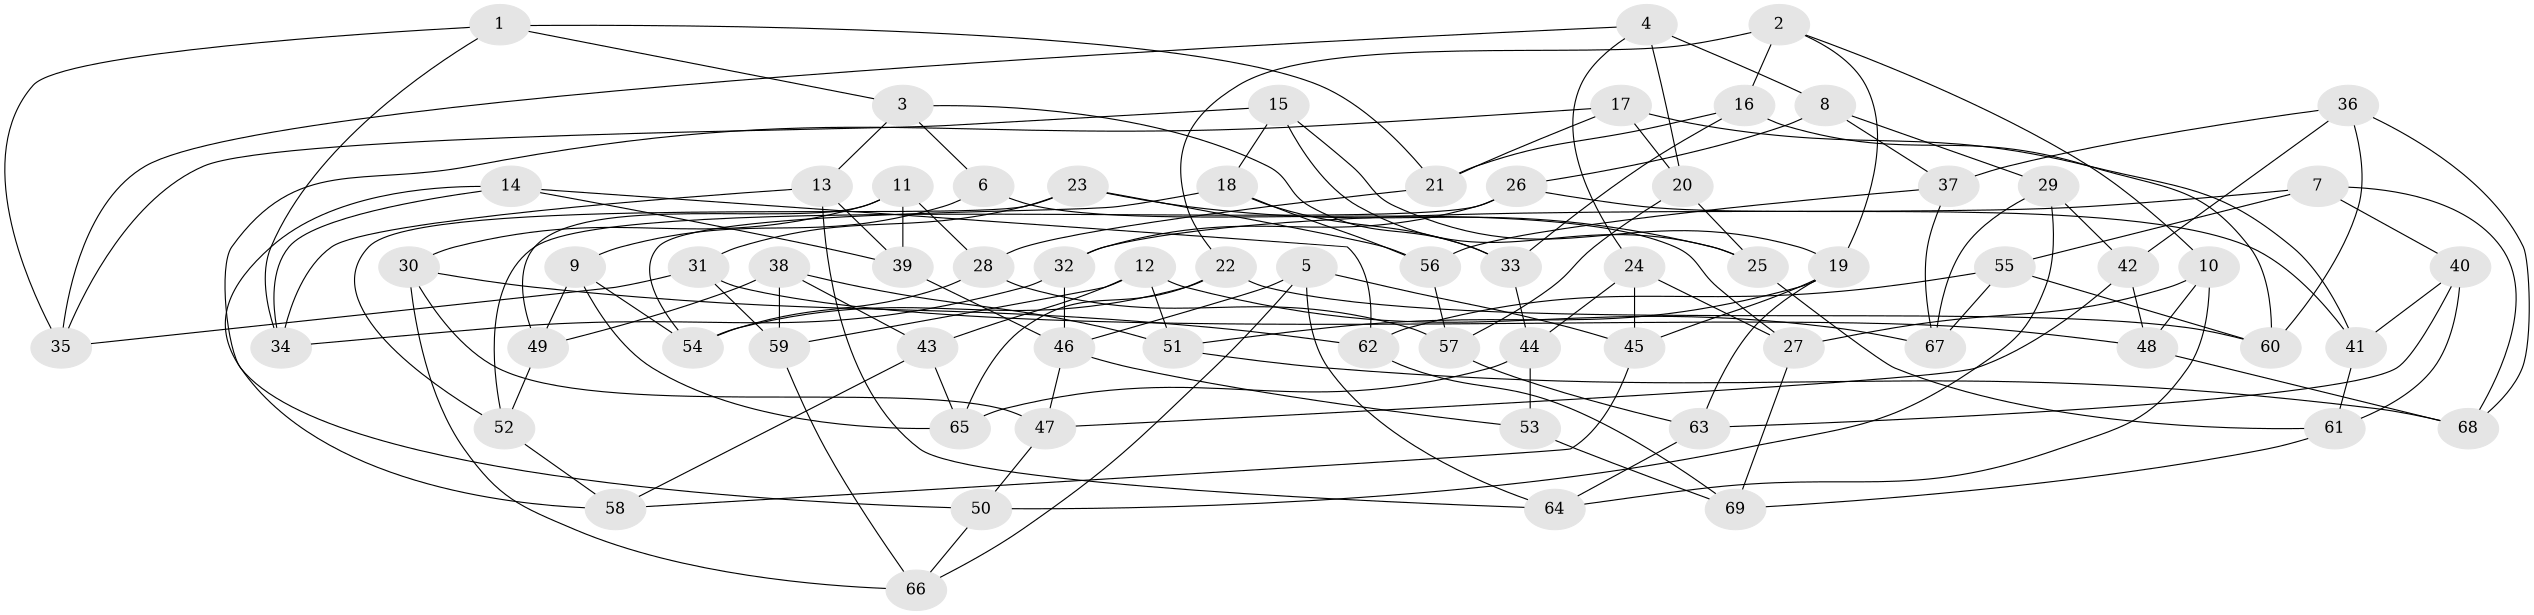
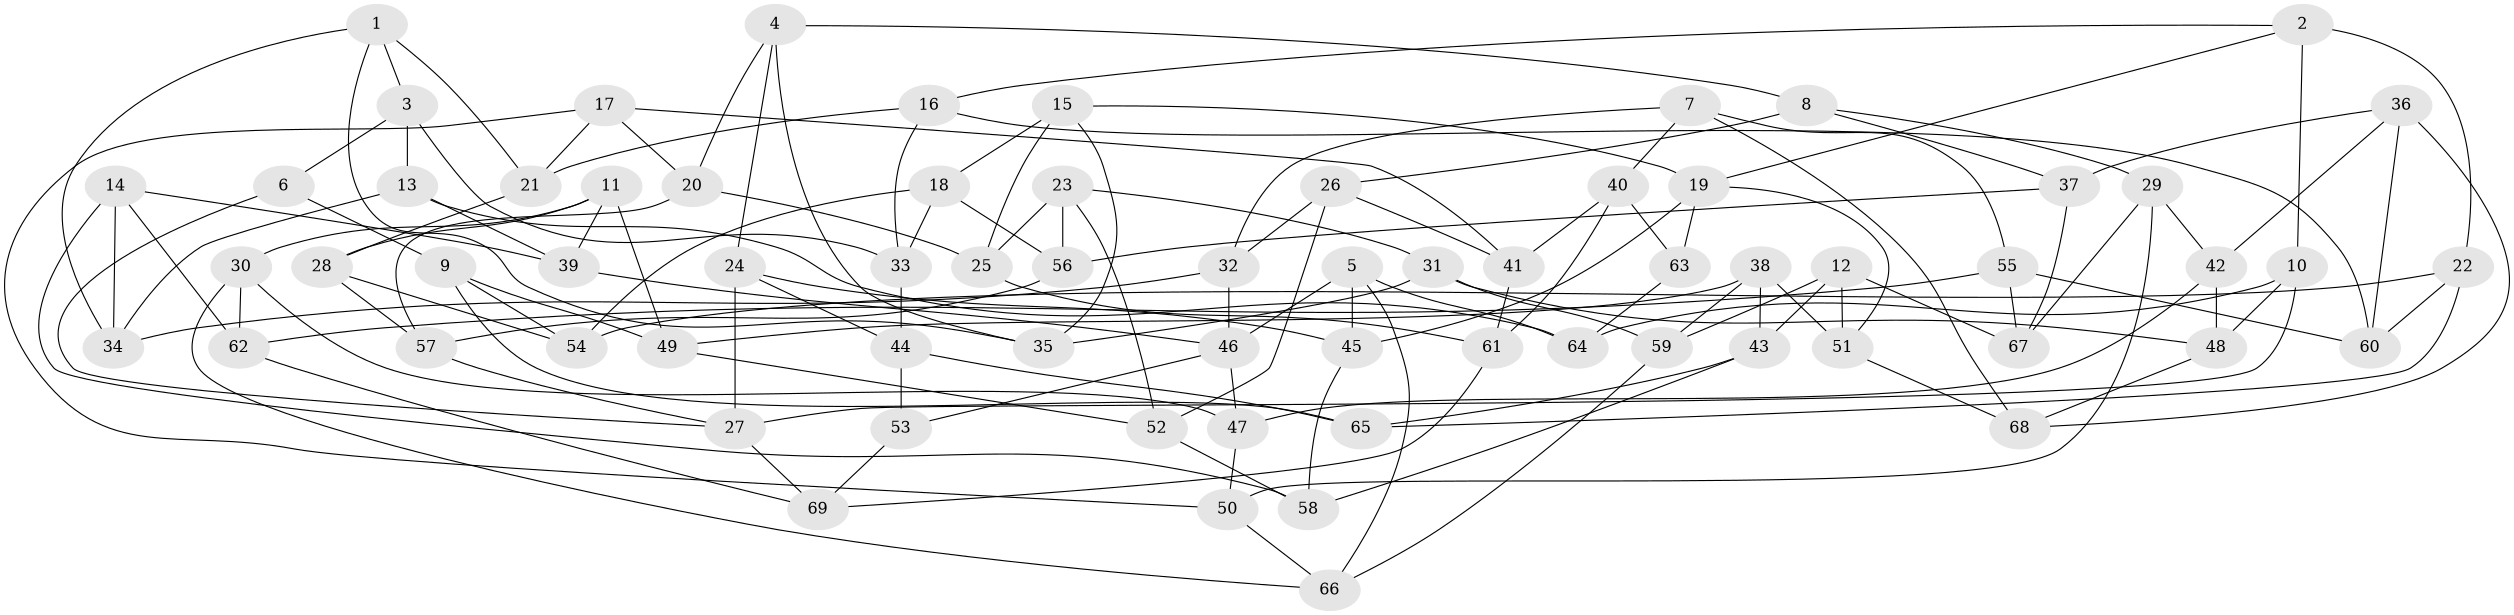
edge "57" -- "63": now "57" -- "27"
